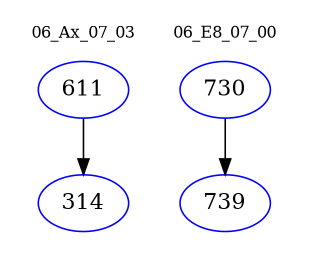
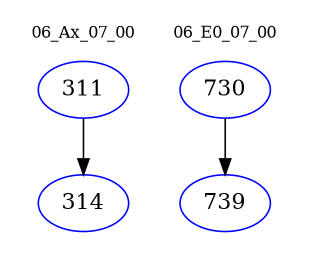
cluster "06_Ax_07_03": label "06_Ax_07_03" -> "06_Ax_07_00"
cluster "06_E8_07_00": label "06_E8_07_00" -> "06_E0_07_00"
node "611": label "611" -> "311"
